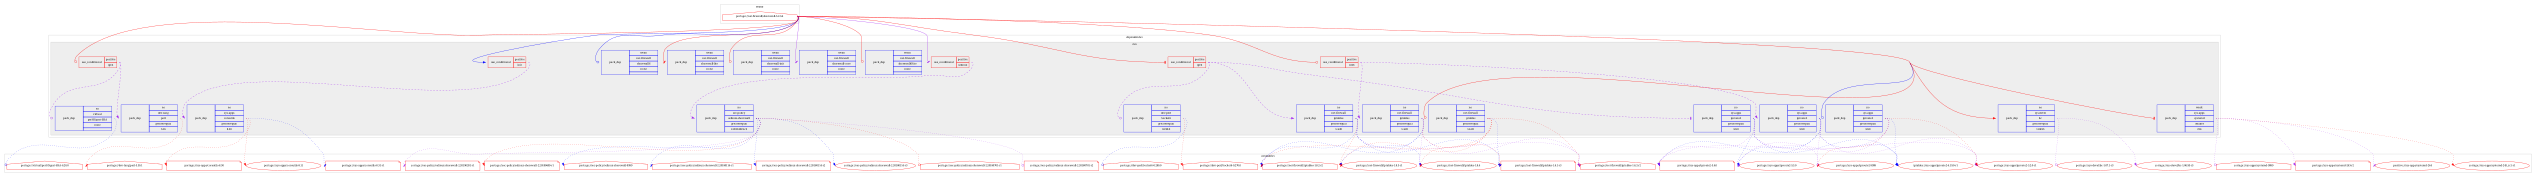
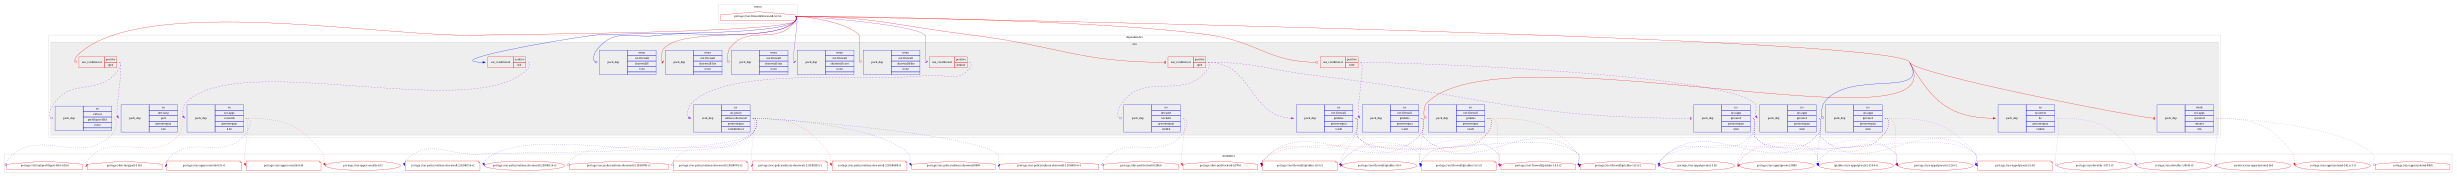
node "portage://net-firewall/iptables-1.8.3-r1": shape ellipse -> note
node "portage://sys-apps/systemd-243-r2": removed
